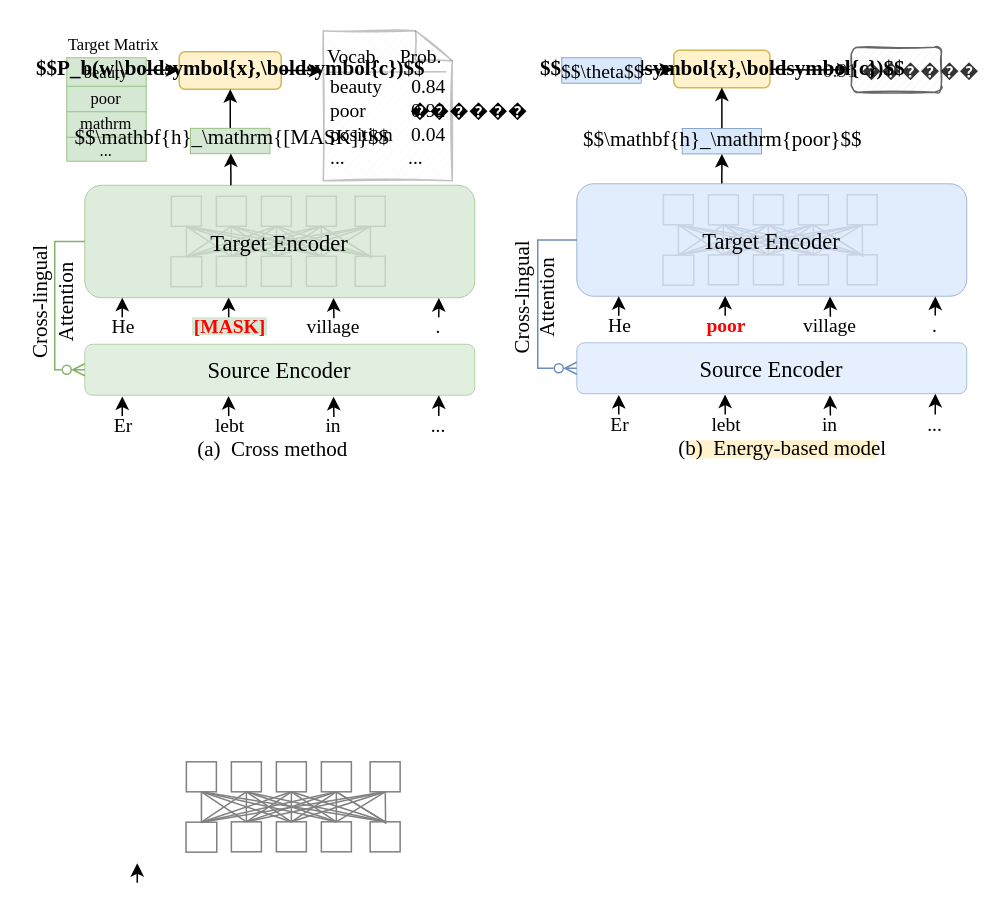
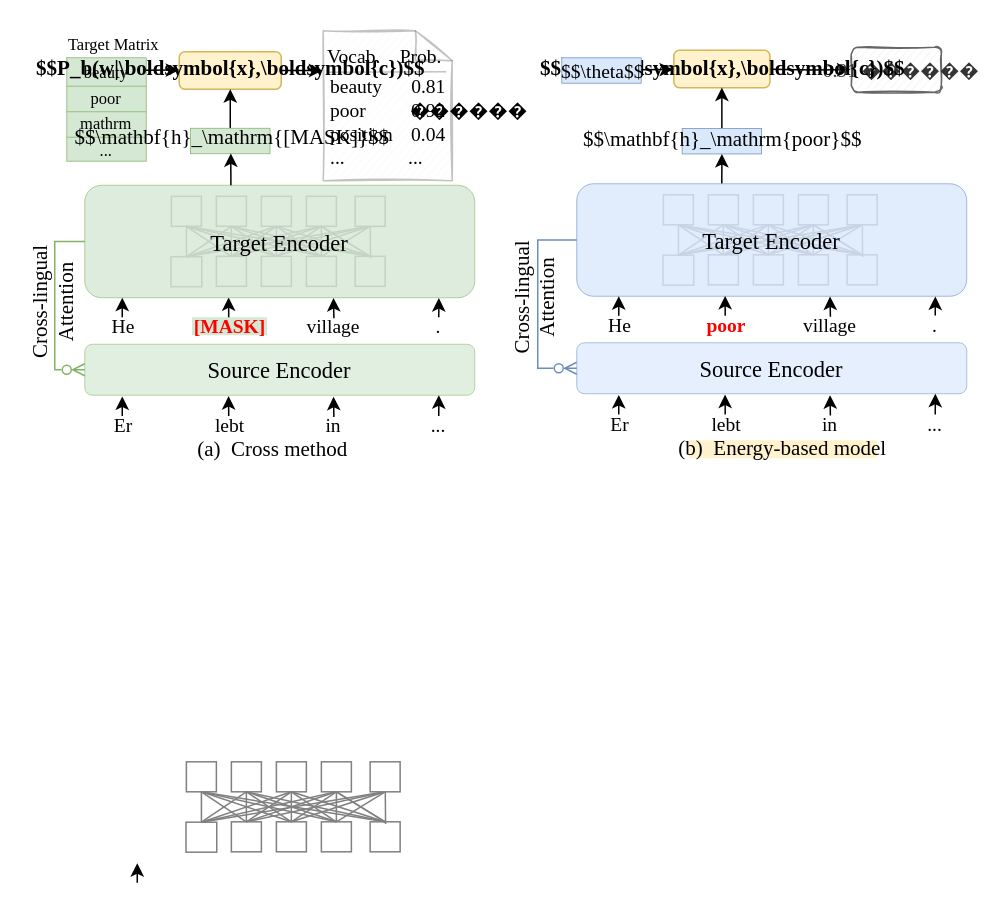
node "beauty 0.84poor position ... ...": label "beauty 0.84poor position ... ..." -> "beauty 0.81poor position ... ..."
